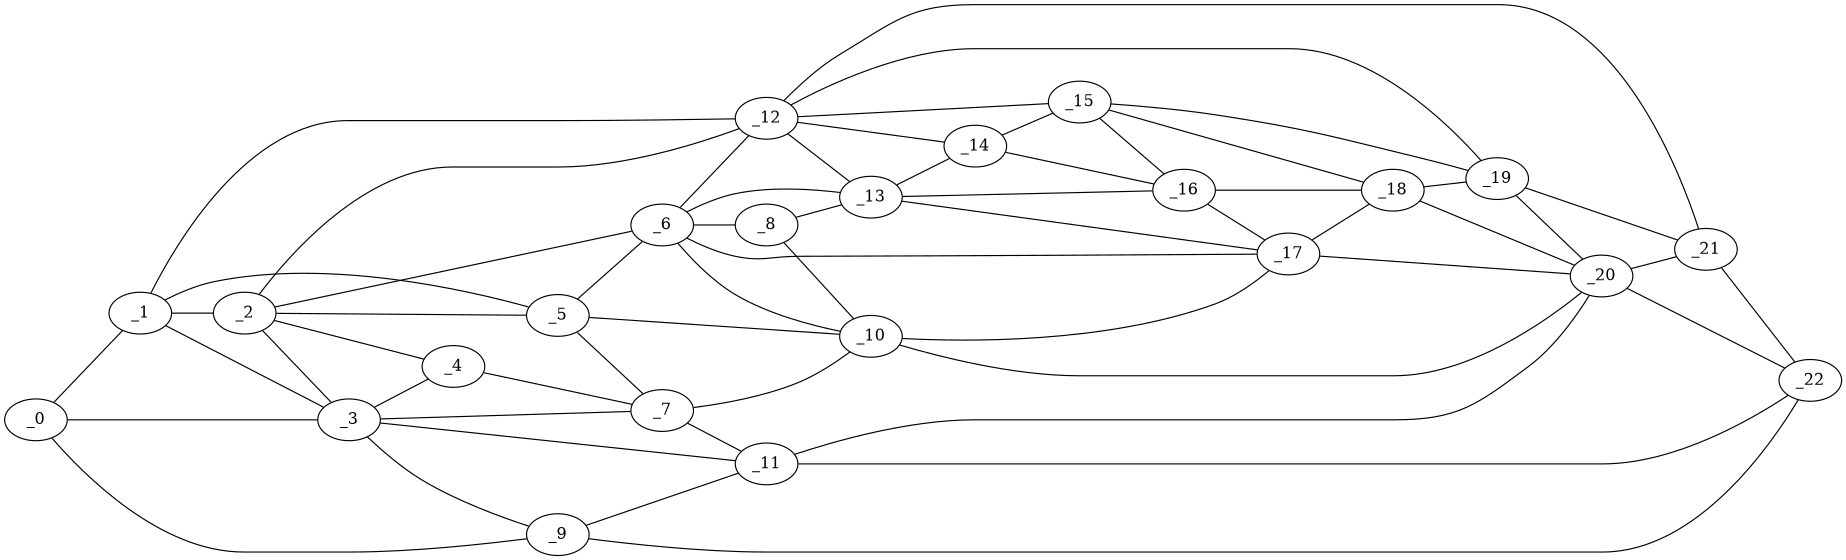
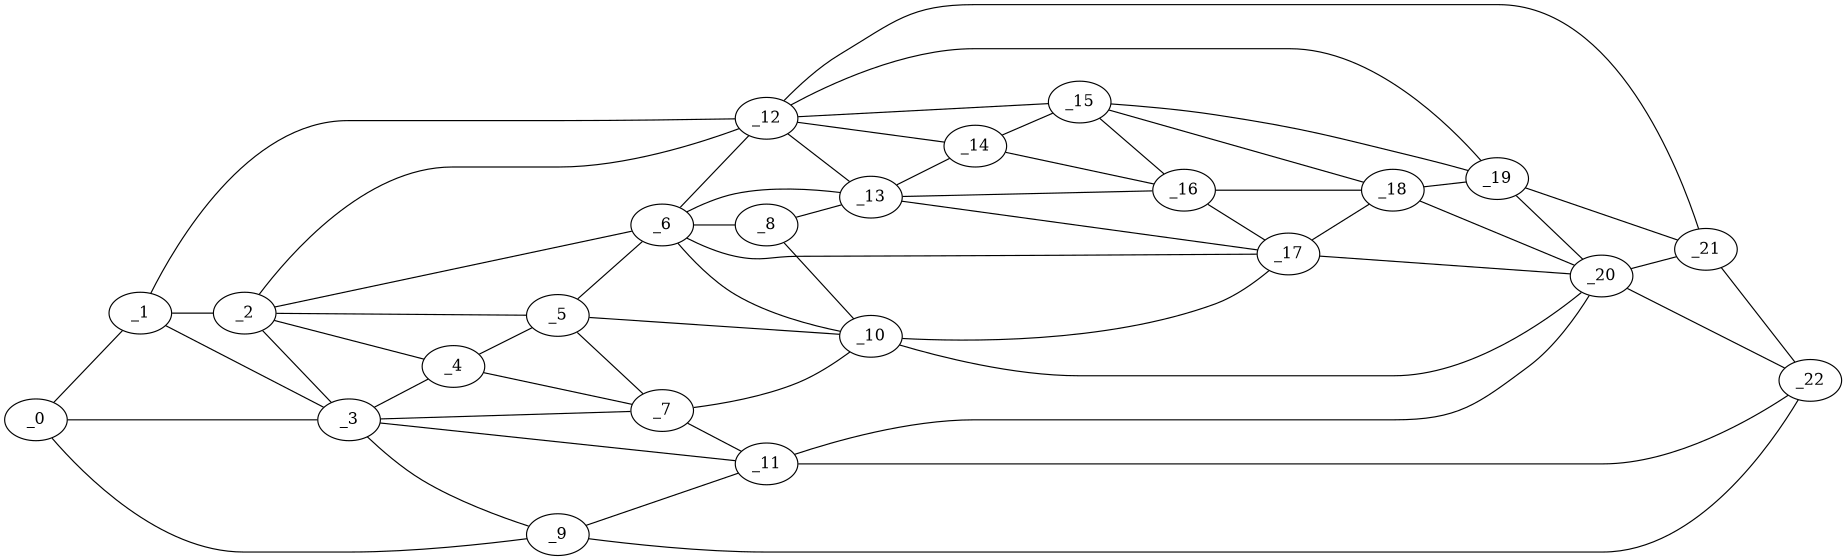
edge "_1" -- "_5": now "_4" -- "_5"
